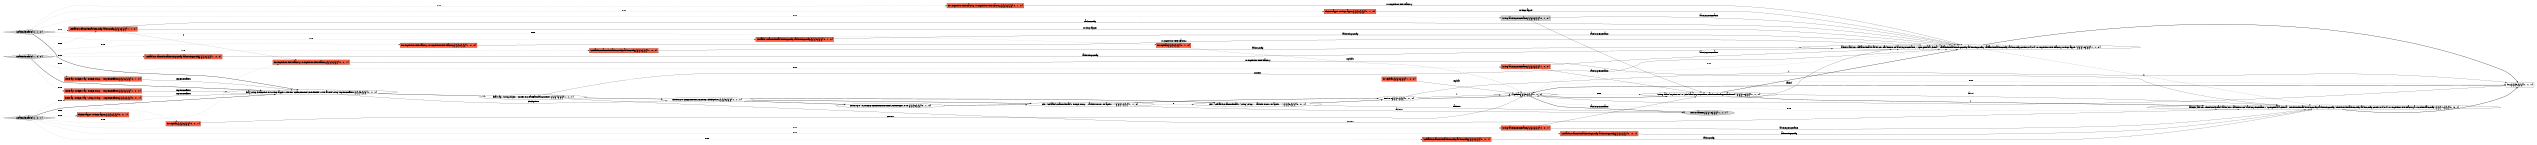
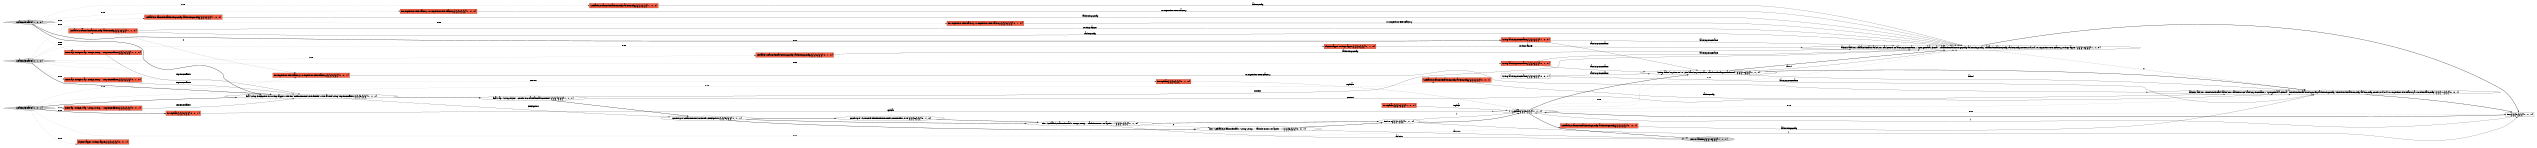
node "String baseSequenceName@@@2@@@['0', '1', '0']": fillcolor lightgray -> tomato
edge "createIndexTasks['0', '1', '0']" -> "int replicas@@@2@@@['0', '1', '0']": label "true" -> "context"
edge "createIndexTasks['1', '0', '0']" -> "String baseSequenceName@@@2@@@['1', '0', '0']": style dotted -> bold
edge "createIndexTasks['0', '0', '1']" -> "int replicas@@@2@@@['0', '0', '1']": style dotted -> bold
edge "int replicas@@@2@@@['0', '0', '1']" -> "i < replicas@@@8@@@['1', '1', '1']": label "context" -> "replicas"
edge "createIndexTasks['0', '0', '1']" -> "String baseSequenceName@@@2@@@['0', '0', '1']": removed, label "true"
node "String baseSequenceName@@@2@@@['0', '0', '1']": fillcolor tomato -> white
